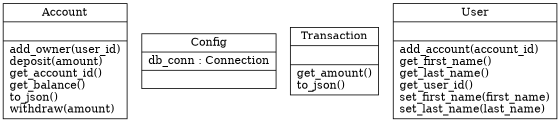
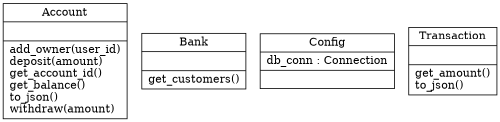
node "Bank": added
node "User": removed
